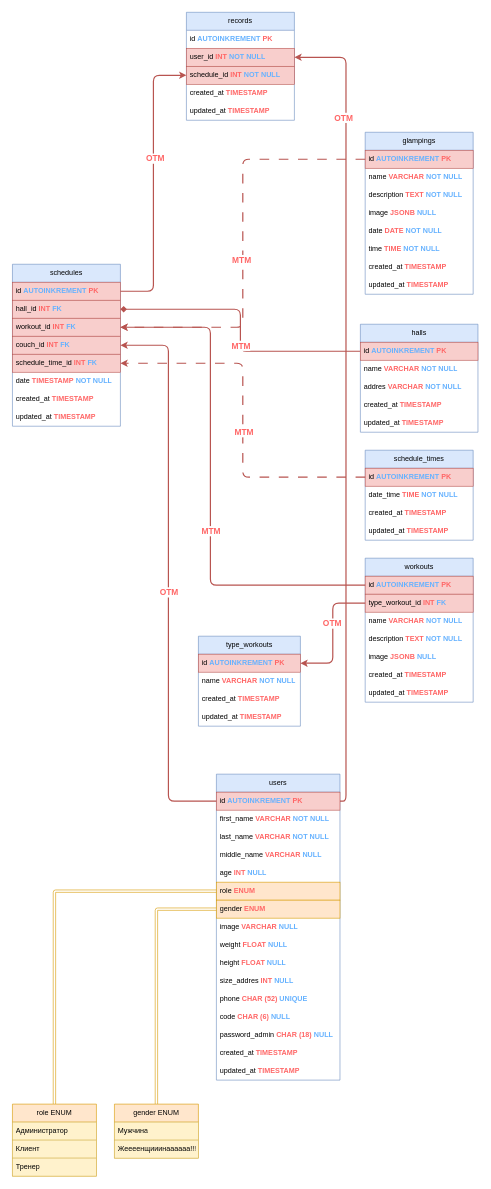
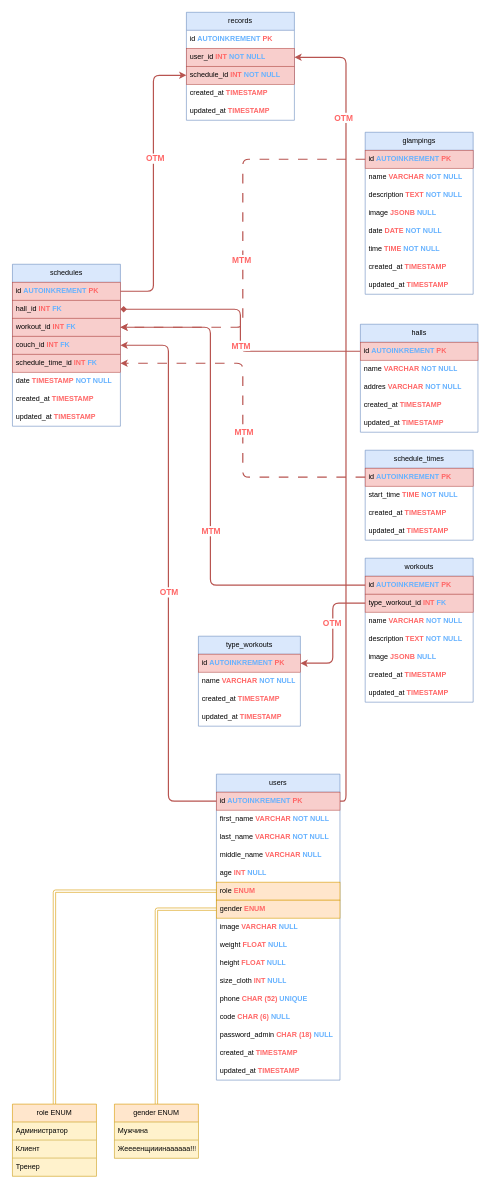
node "date_time TIME NOT NULL": label "date_time TIME NOT NULL" -> "start_time TIME NOT NULL"
node "size_addres INT NULL": label "size_addres INT NULL" -> "size_cloth INT NULL"
